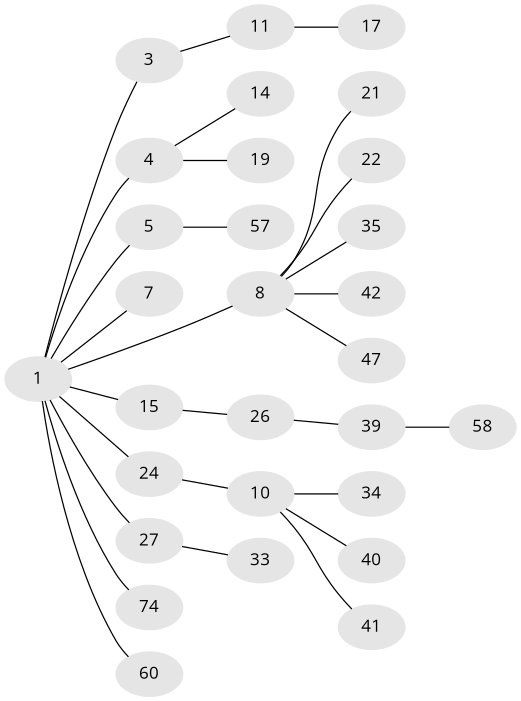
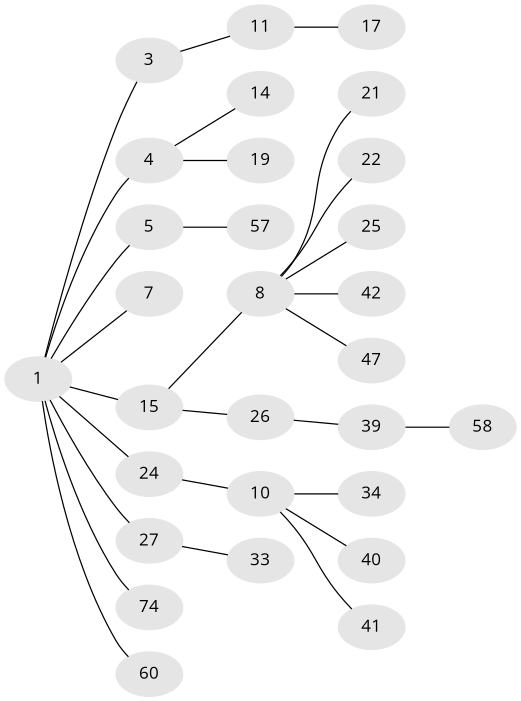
node "35": label "35" -> "25"
edge "8" -- "1": now "8" -- "15"
